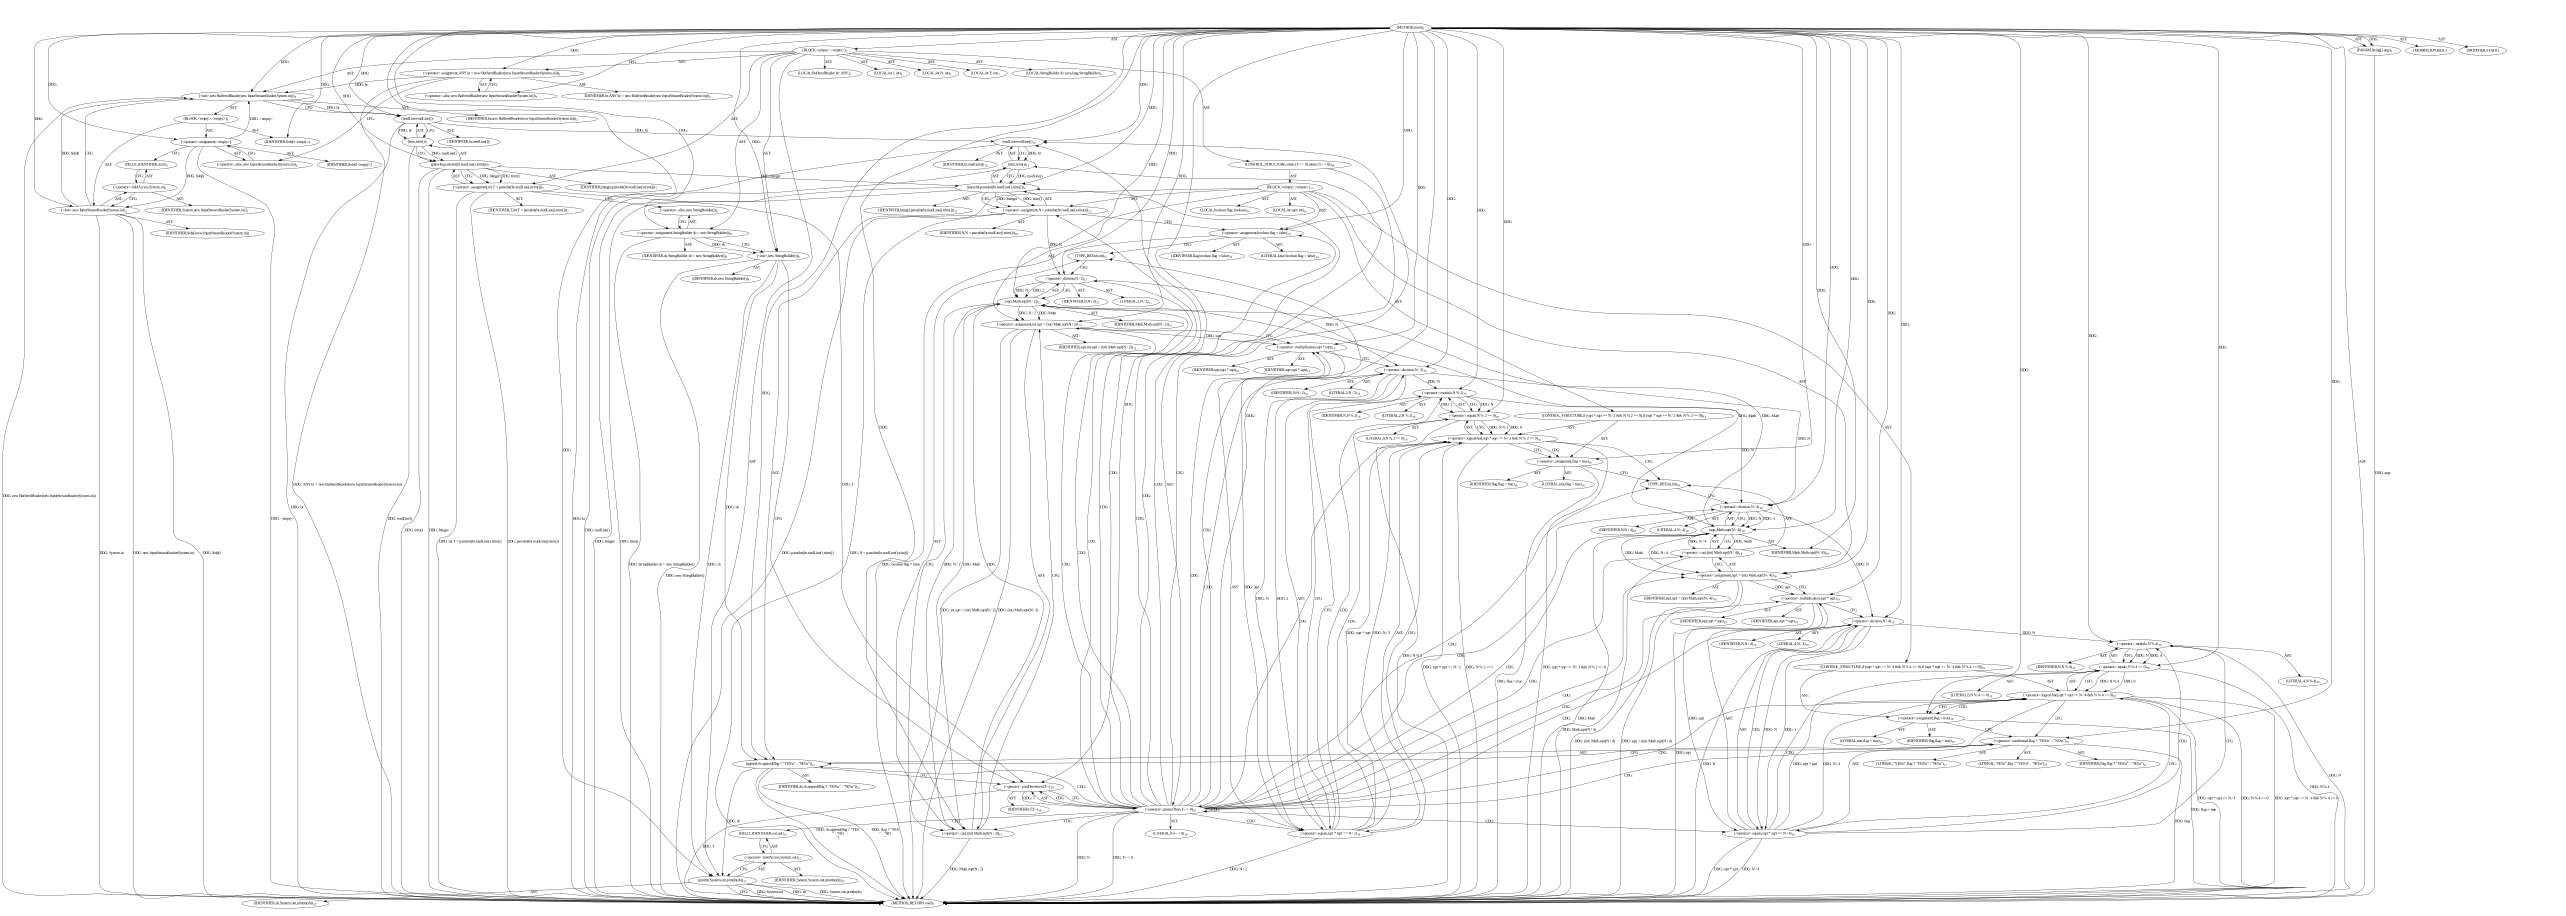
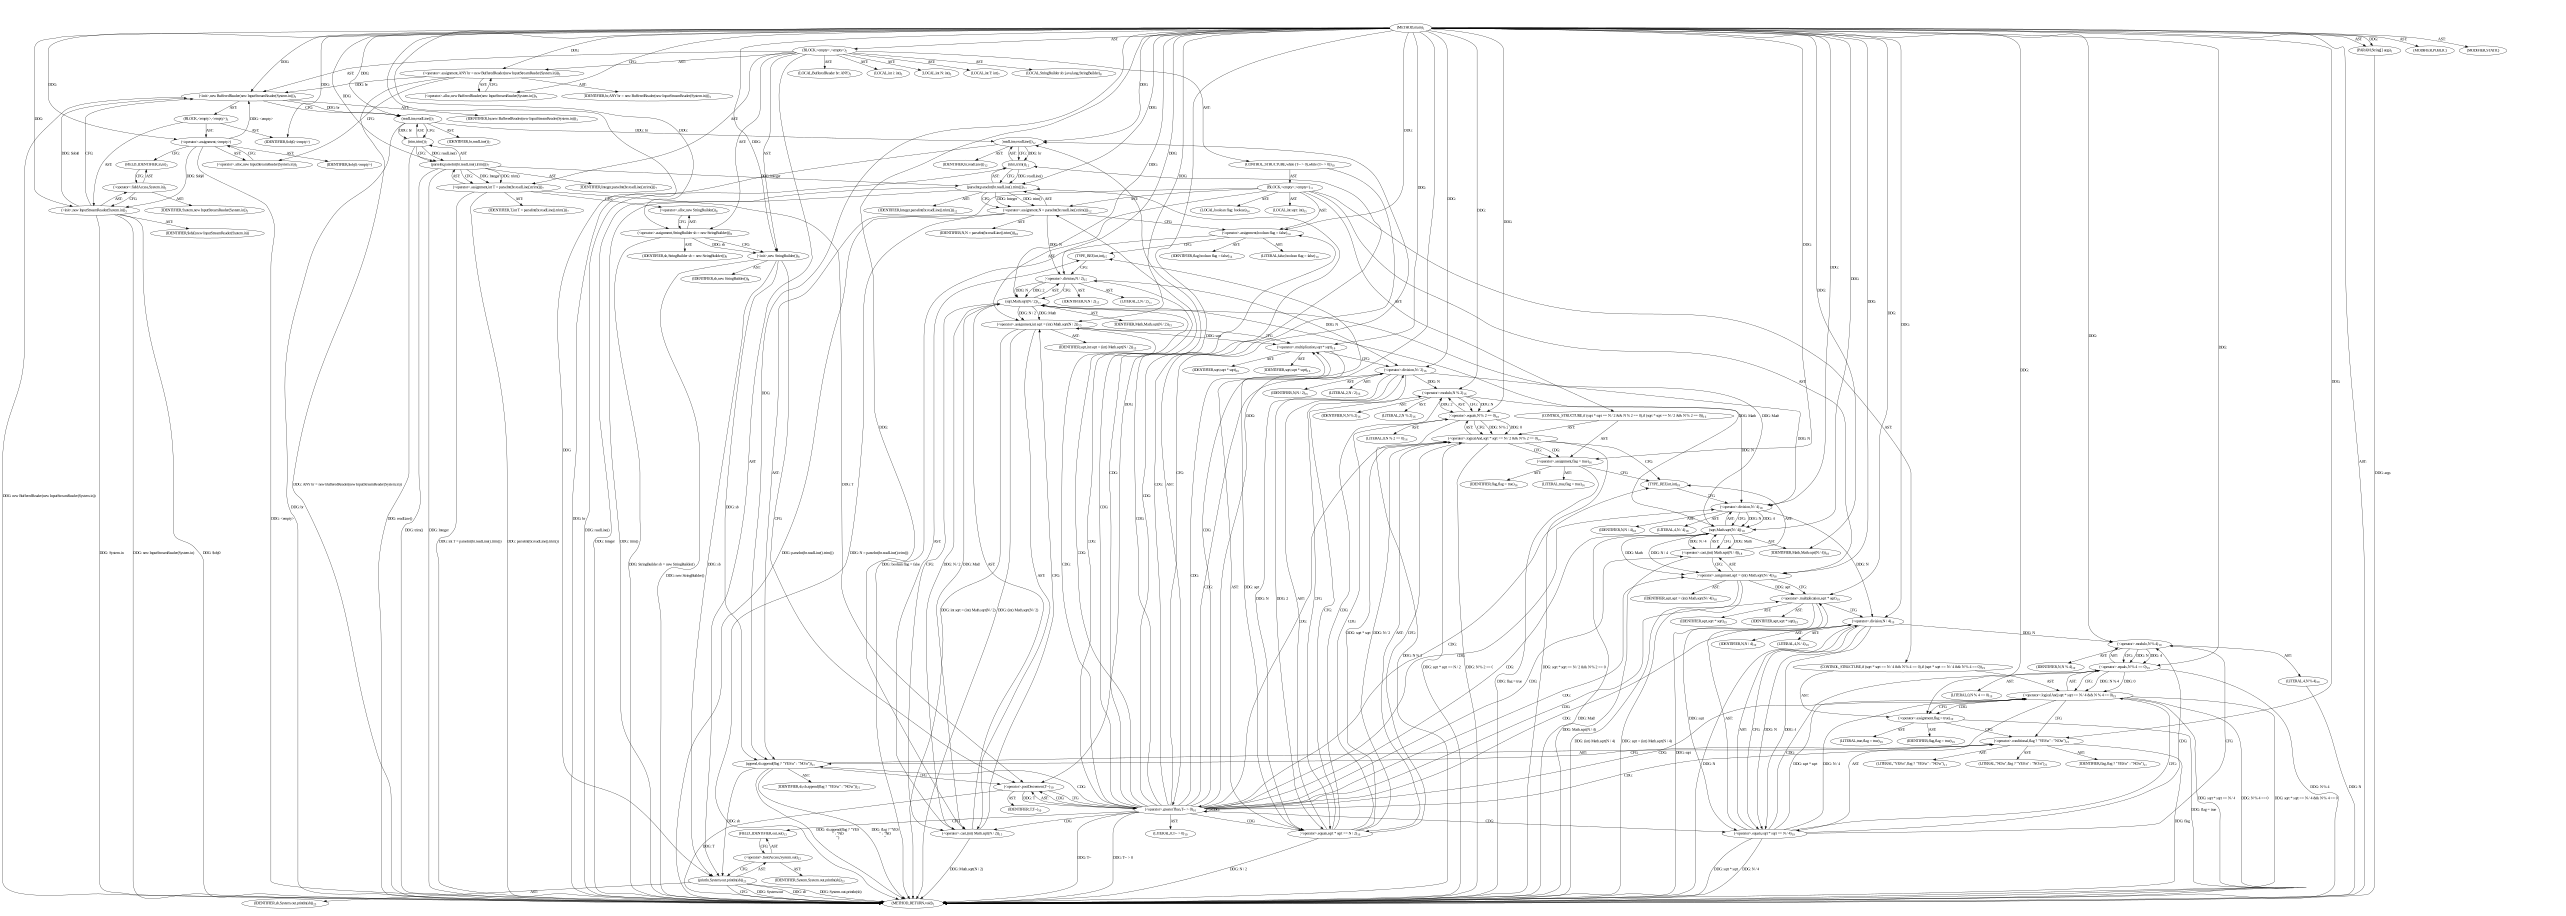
edge "(<operator>.cast,(int) Math.sqrt(N / 2))" -> "(sqrt,Math.sqrt(N / 2))": label "DDG: " -> "AST: "
edge "(<operator>.modulo,N % 4)" -> "(METHOD_RETURN,void)": now "(LITERAL,4,N % 4)" -> "(METHOD_RETURN,void)"
